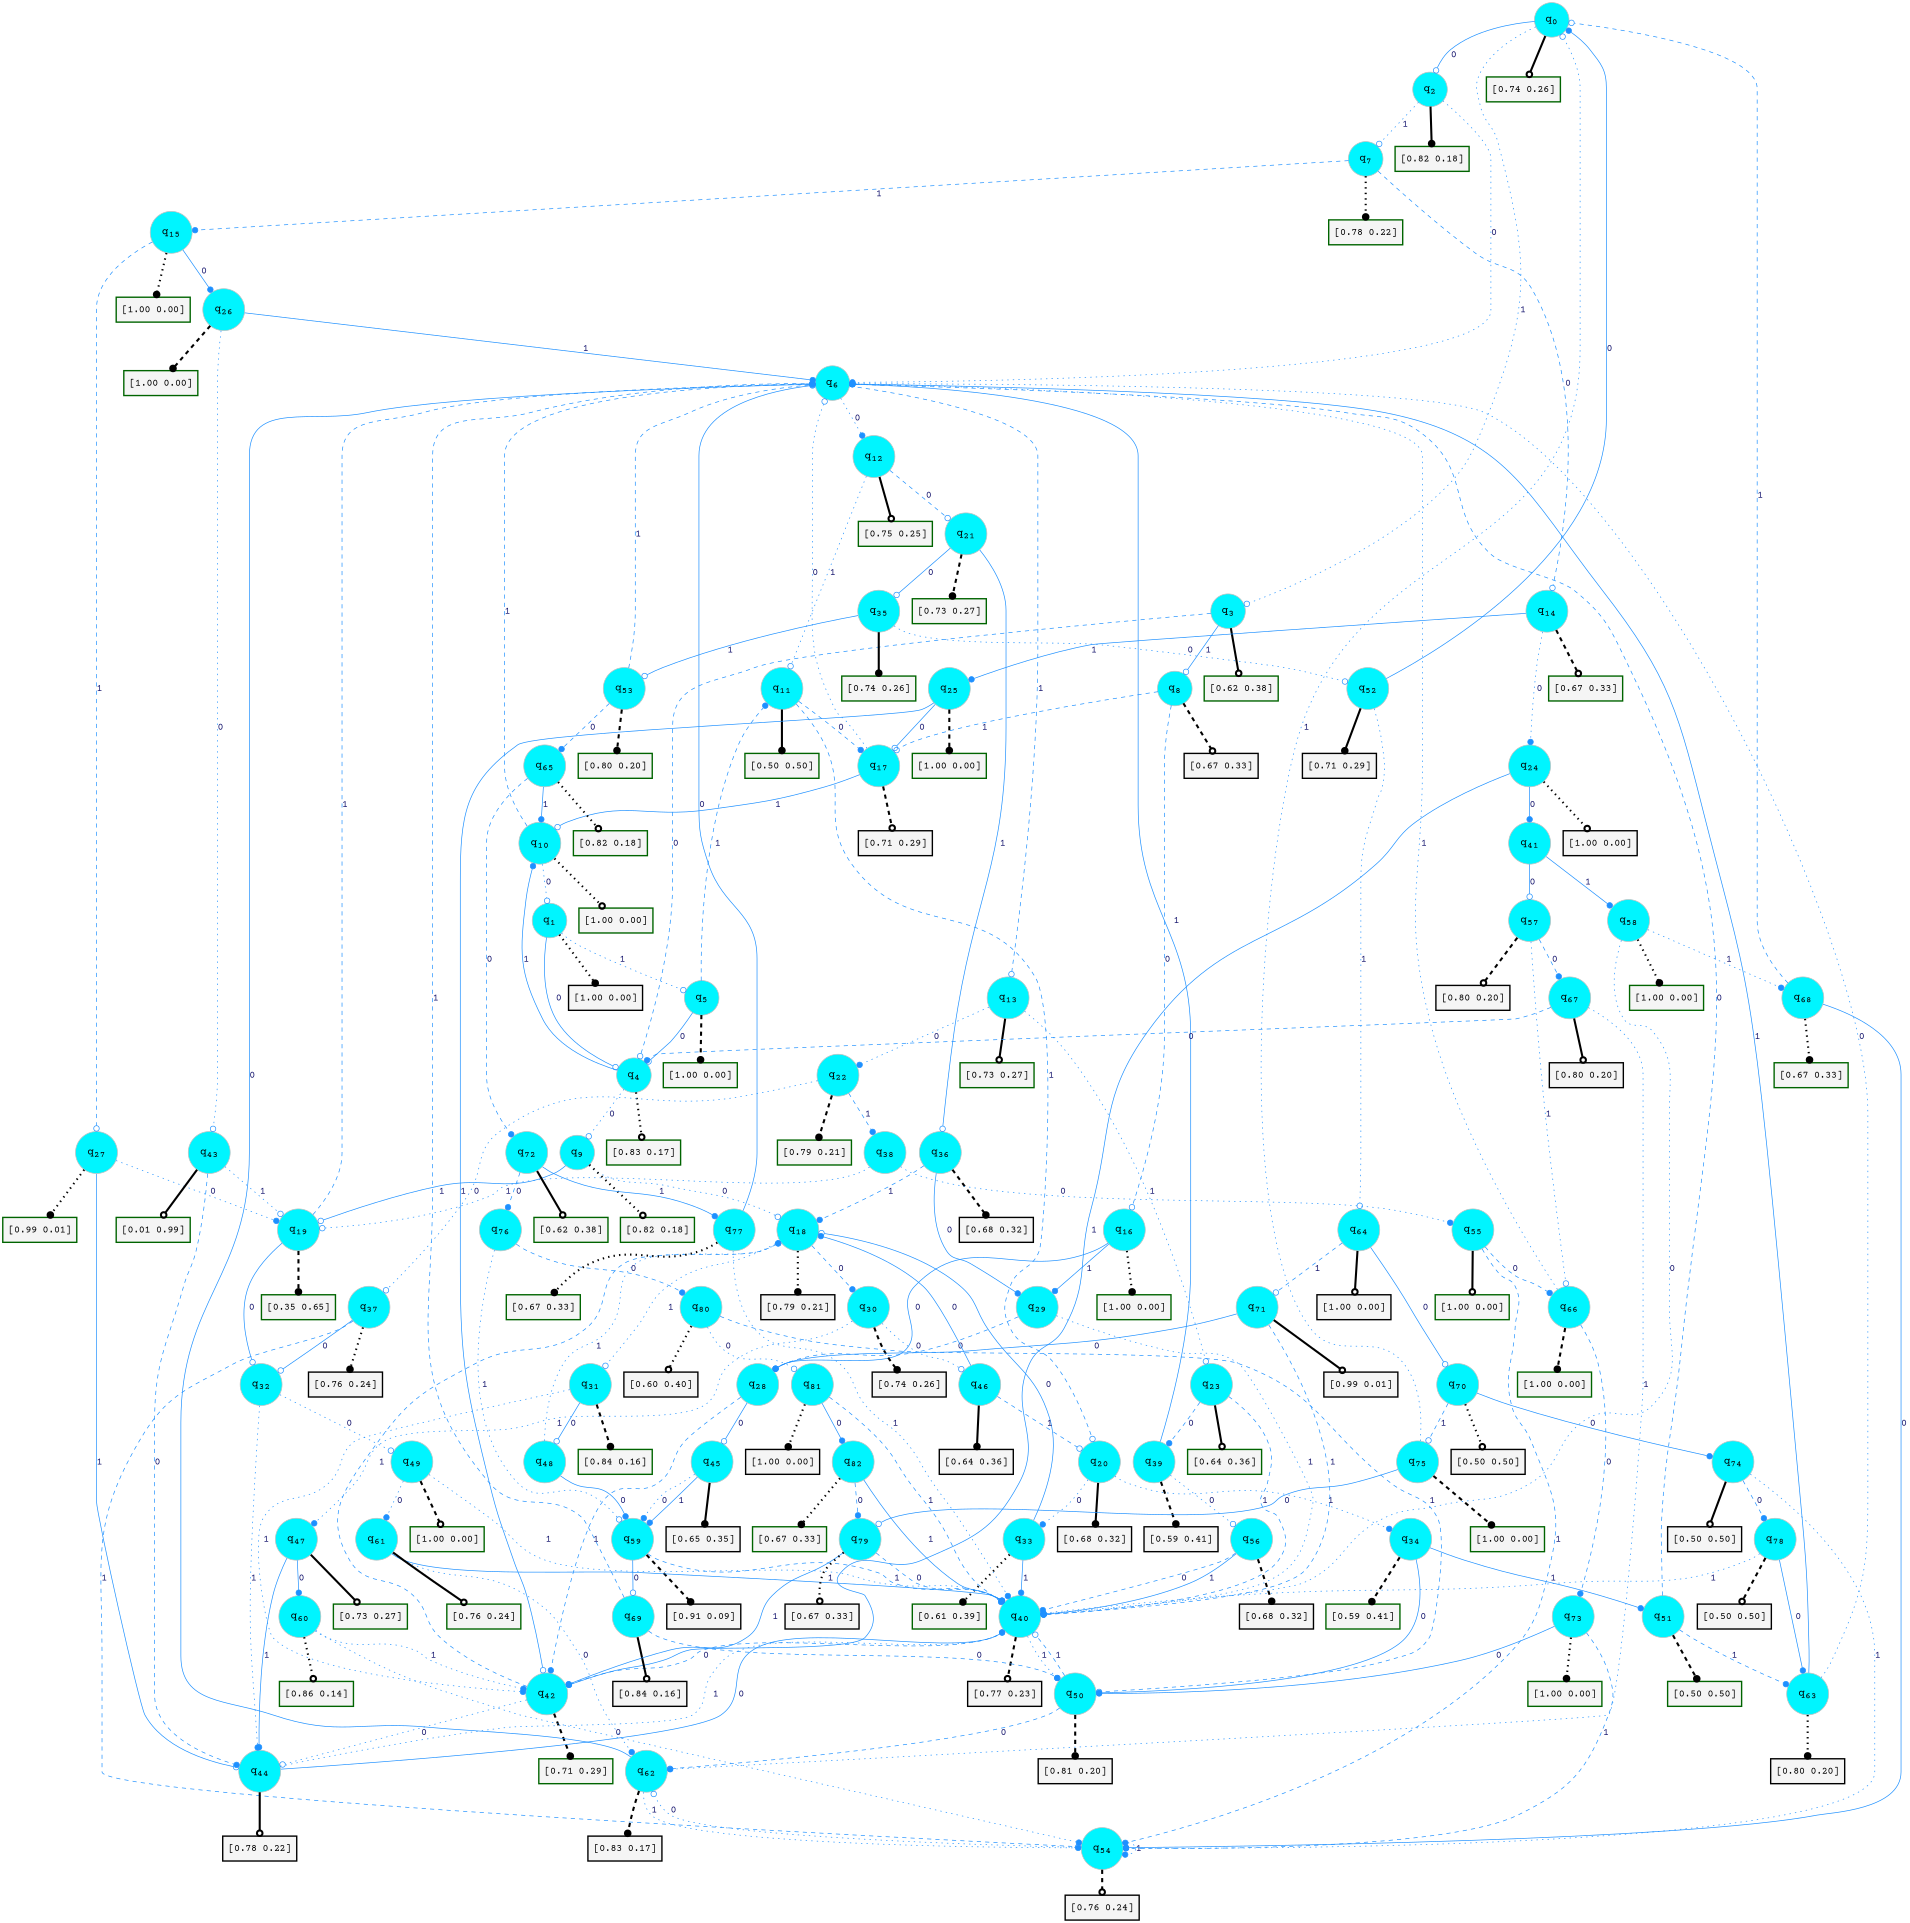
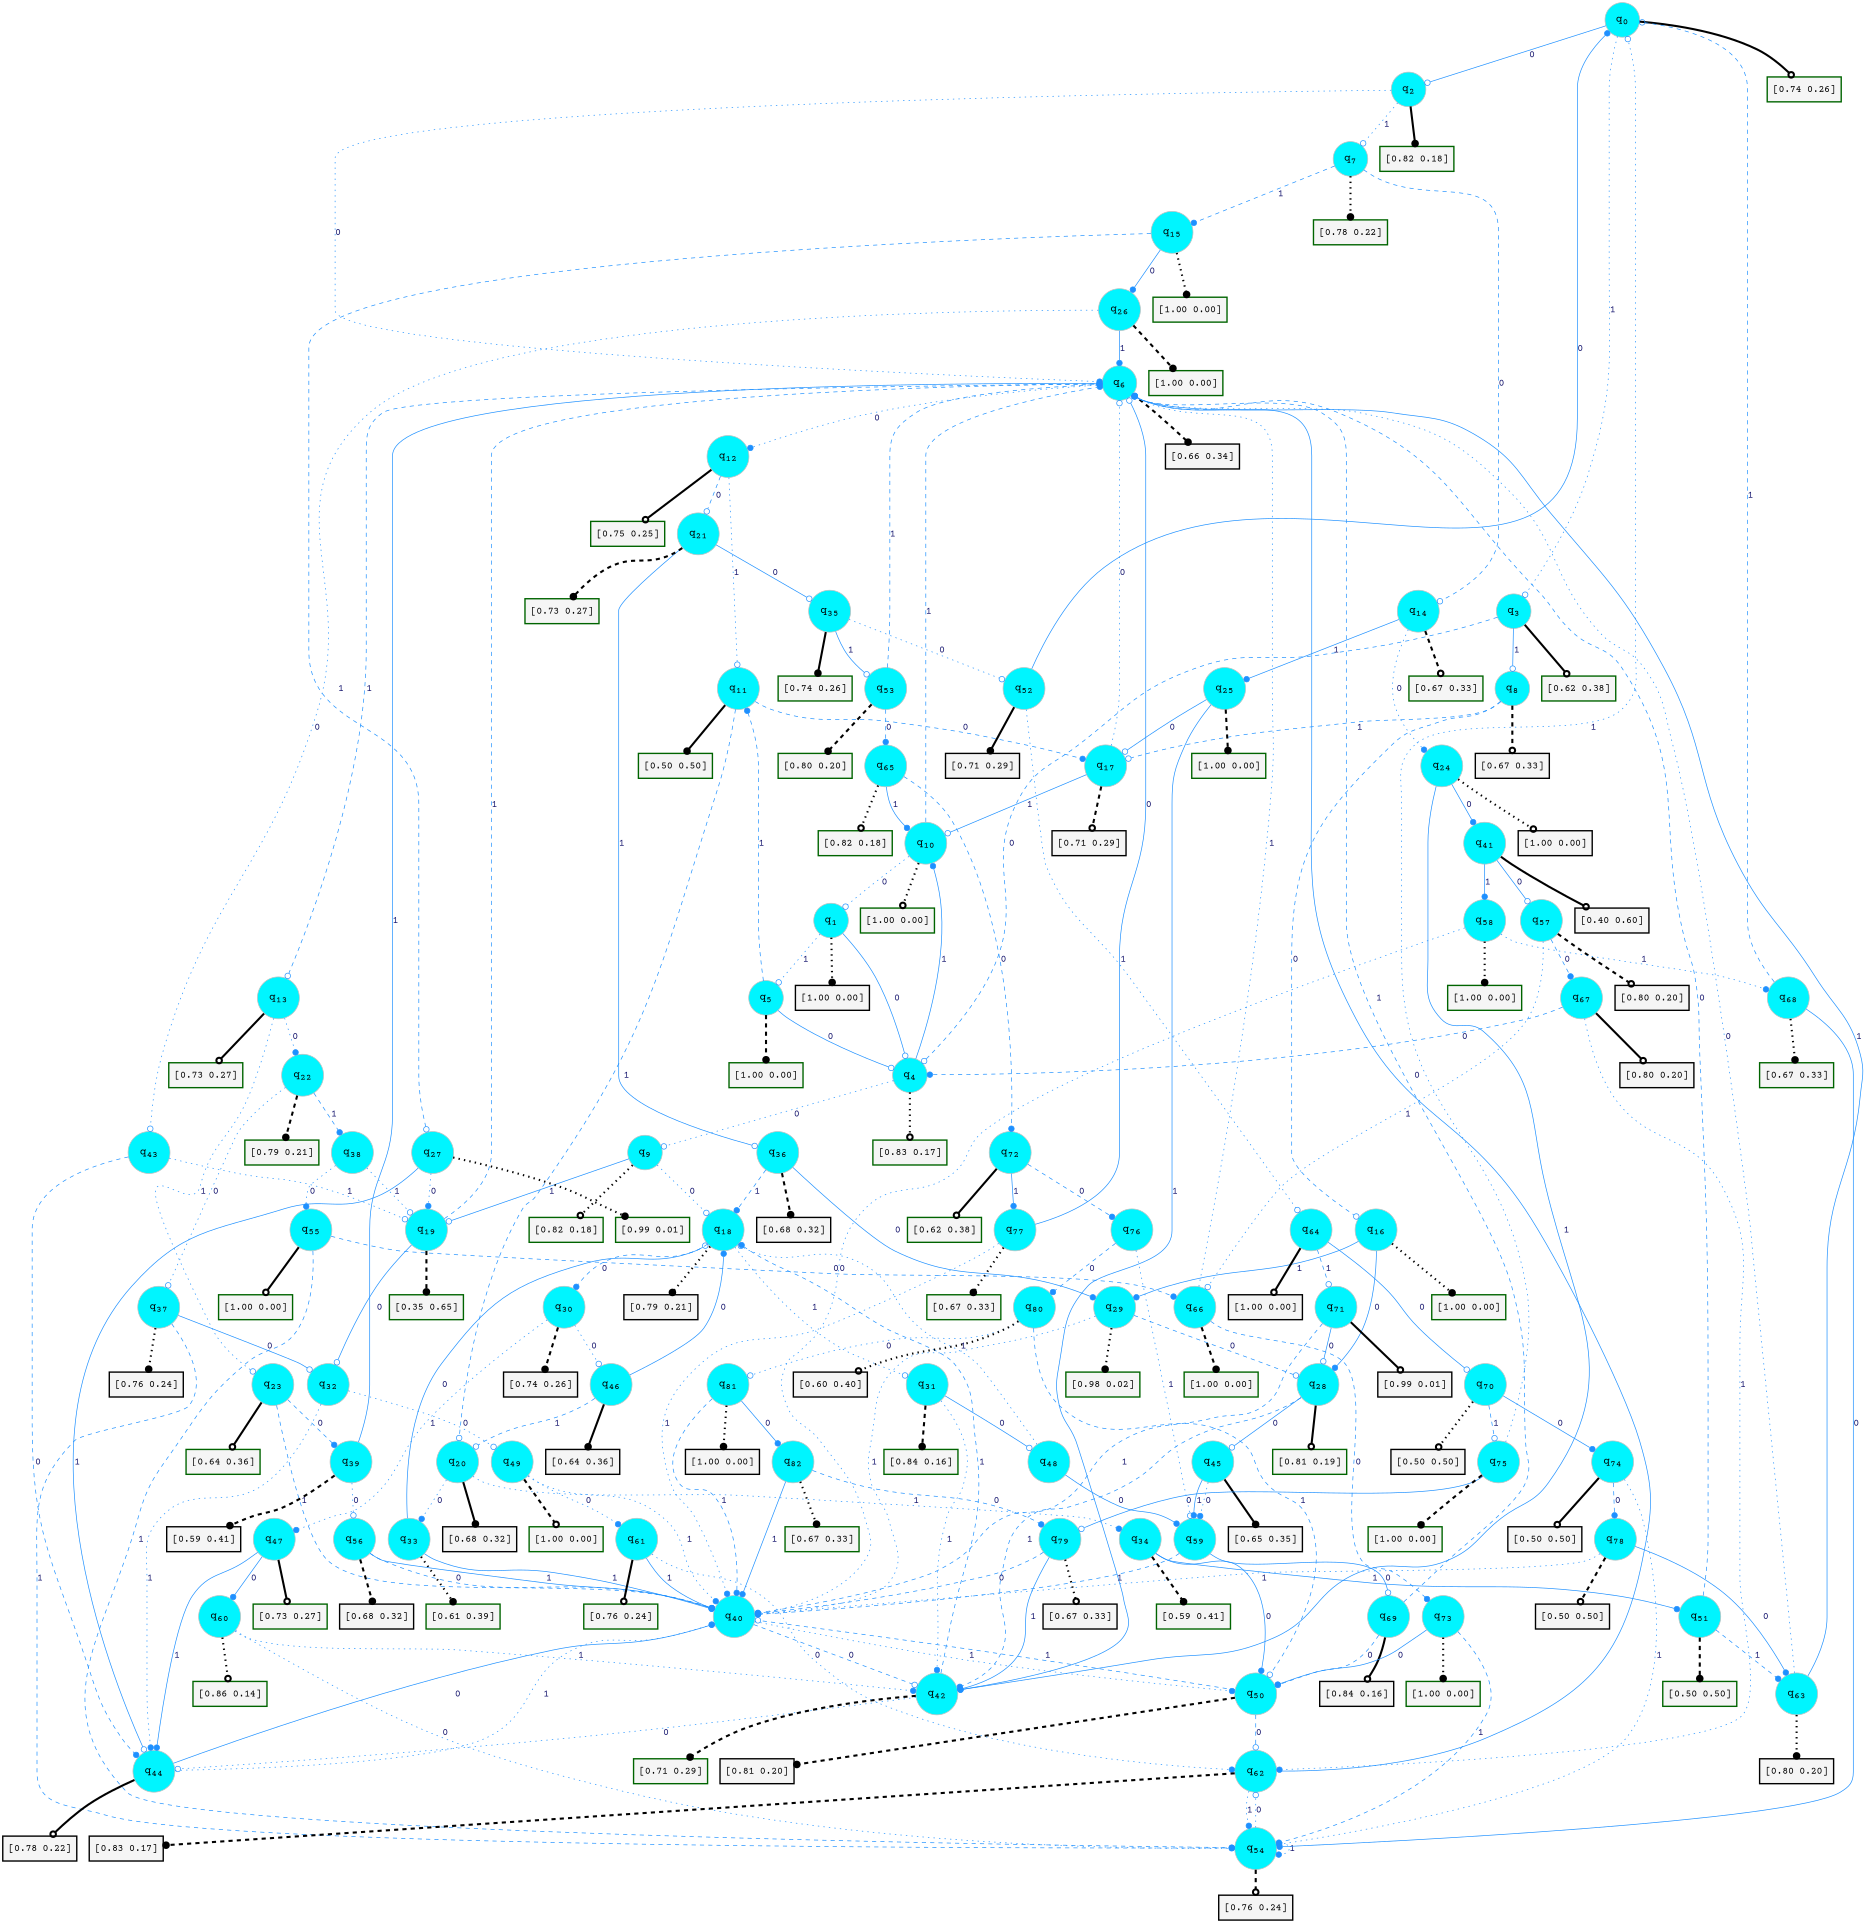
node "[0.66 0.34]": added
node "[0.40 0.60]": added
node "[0.01 0.99]": removed
node "[0.98 0.02]": added
node "[0.81 0.19]": added
node "[0.91 0.09]": removed
node "[0.77 0.23]": removed
